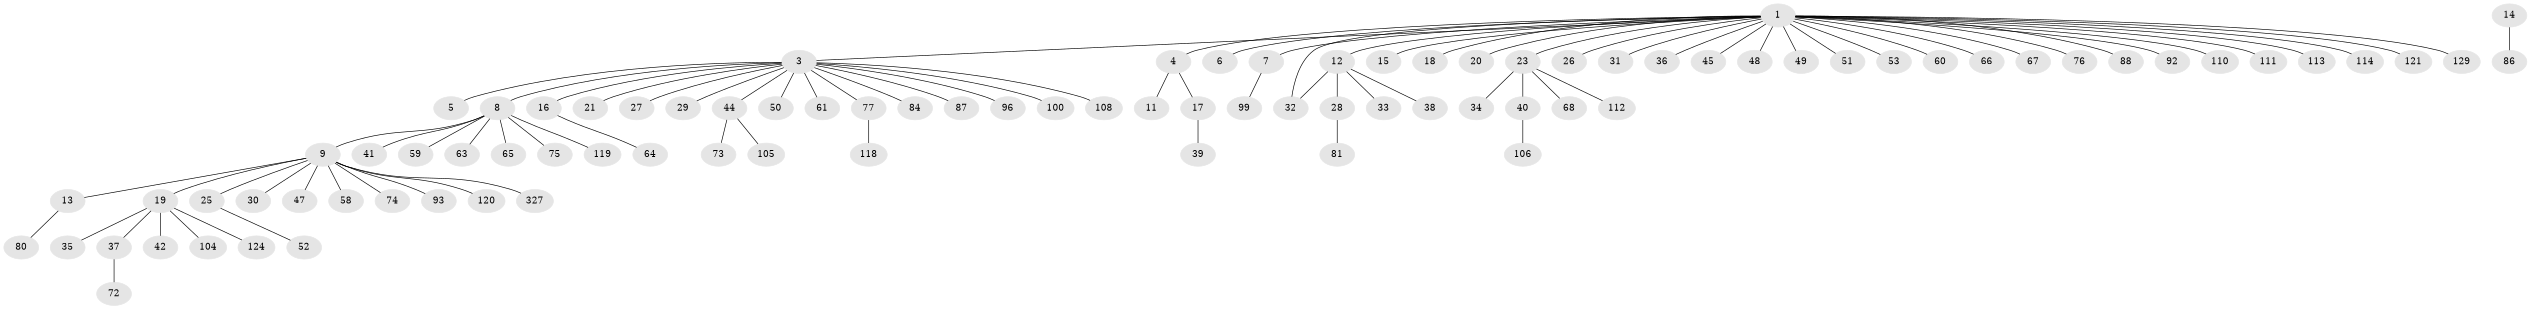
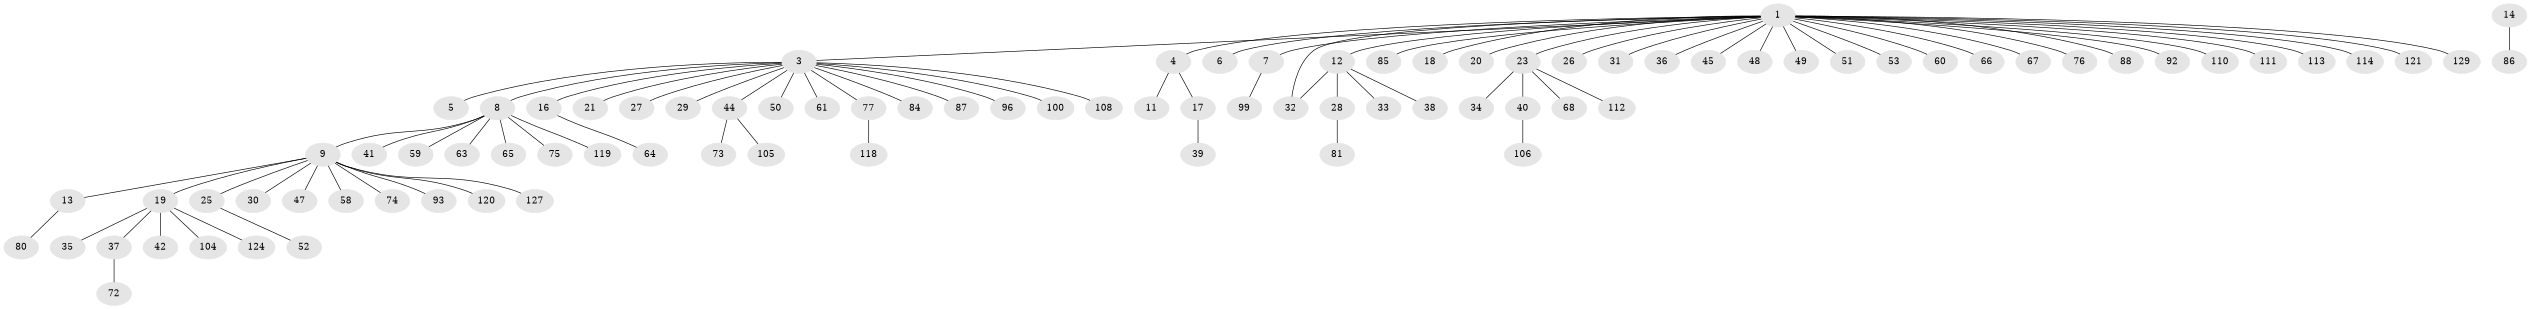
node "15": label "15" -> "85"
node "327": label "327" -> "127"
